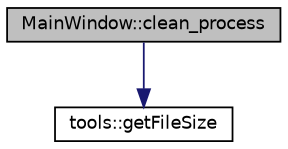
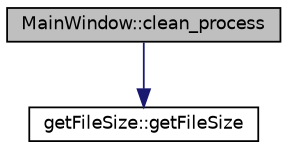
node "tools::getFileSize": label "tools::getFileSize" -> "getFileSize::getFileSize"
